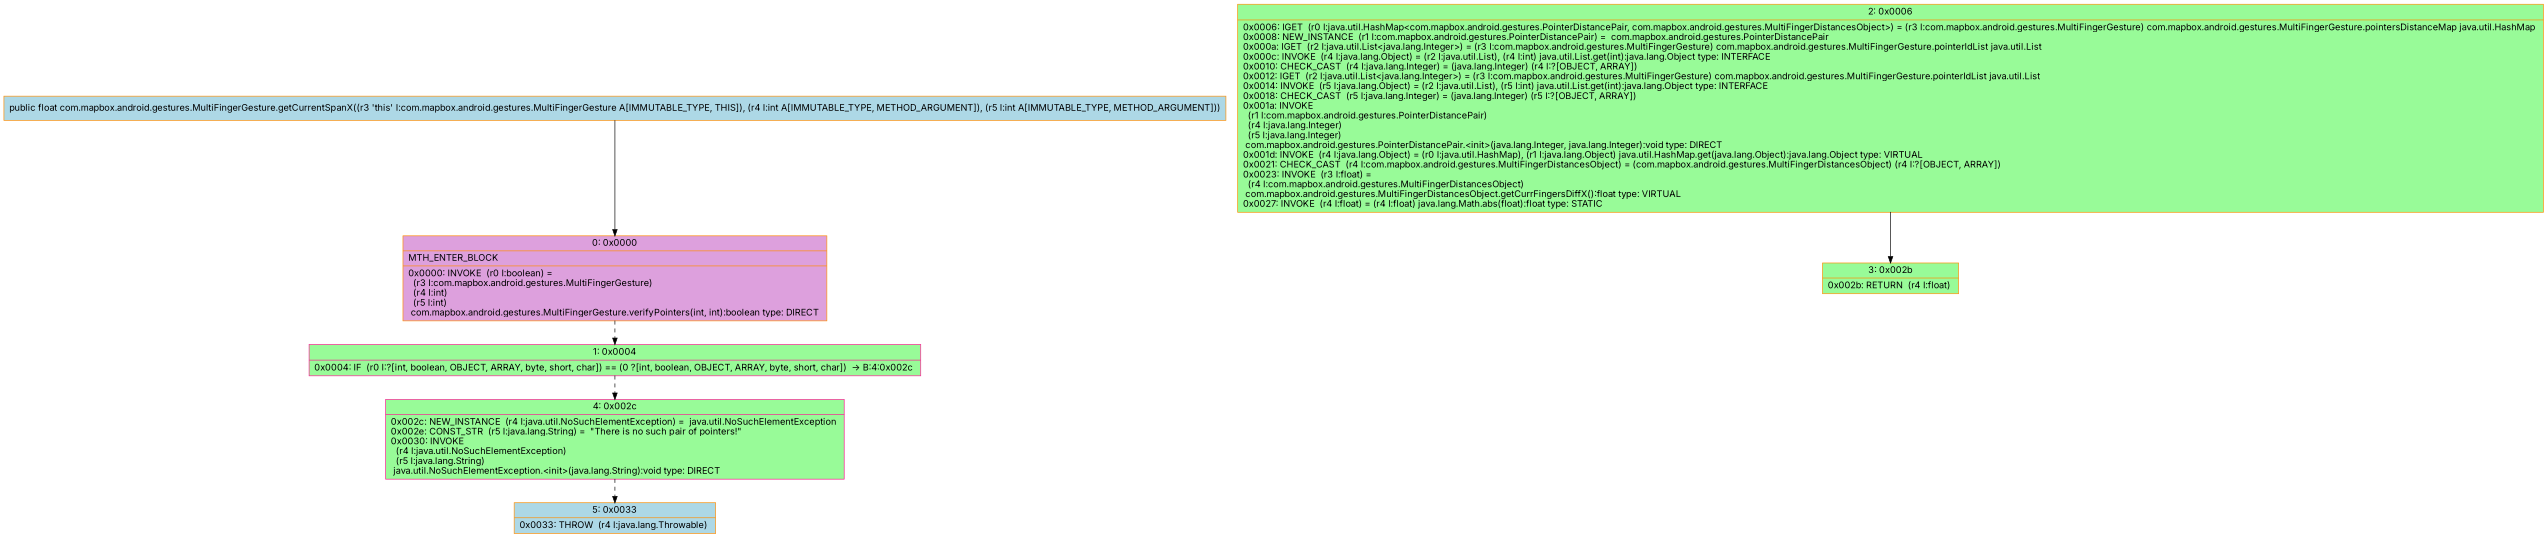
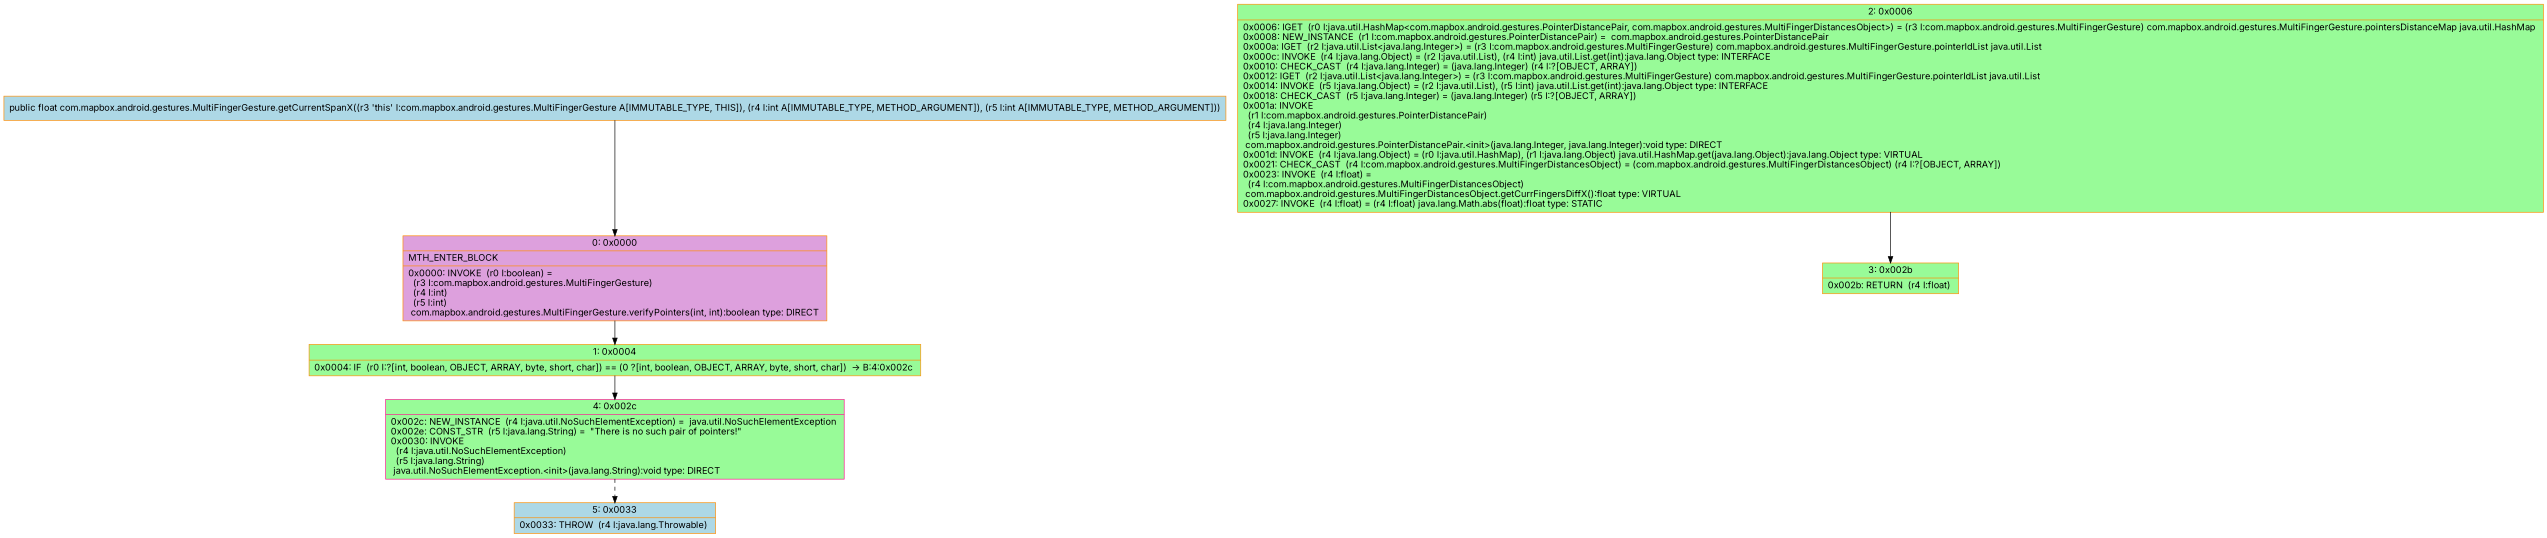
node "2: 0x0006": text "0x0023: INVOKE  (r3 I:float) =" -> "0x0023: INVOKE  (r4 I:float) ="
edge "0: 0x0000" -> "1: 0x0004": style dashed -> solid
node "1: 0x0004": color deeppink -> darkorange
edge "1: 0x0004" -> "4: 0x002c": style dashed -> solid
